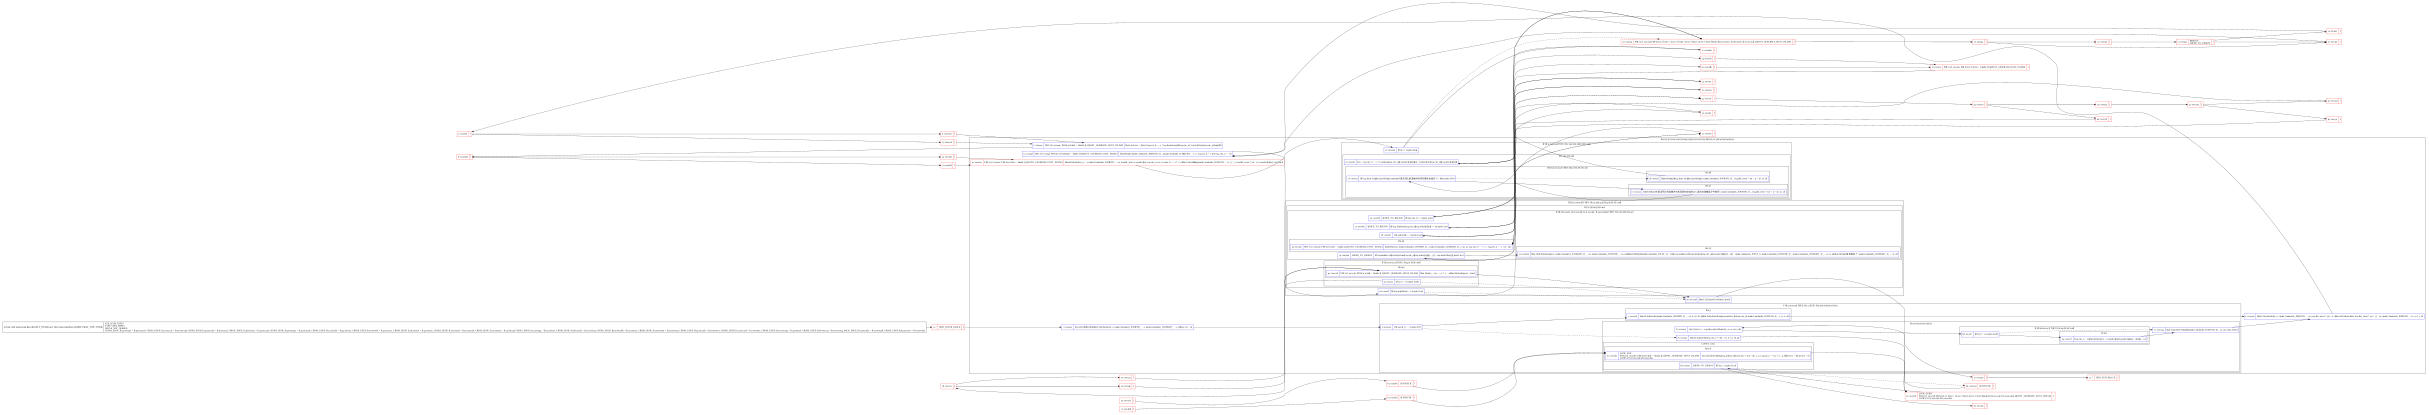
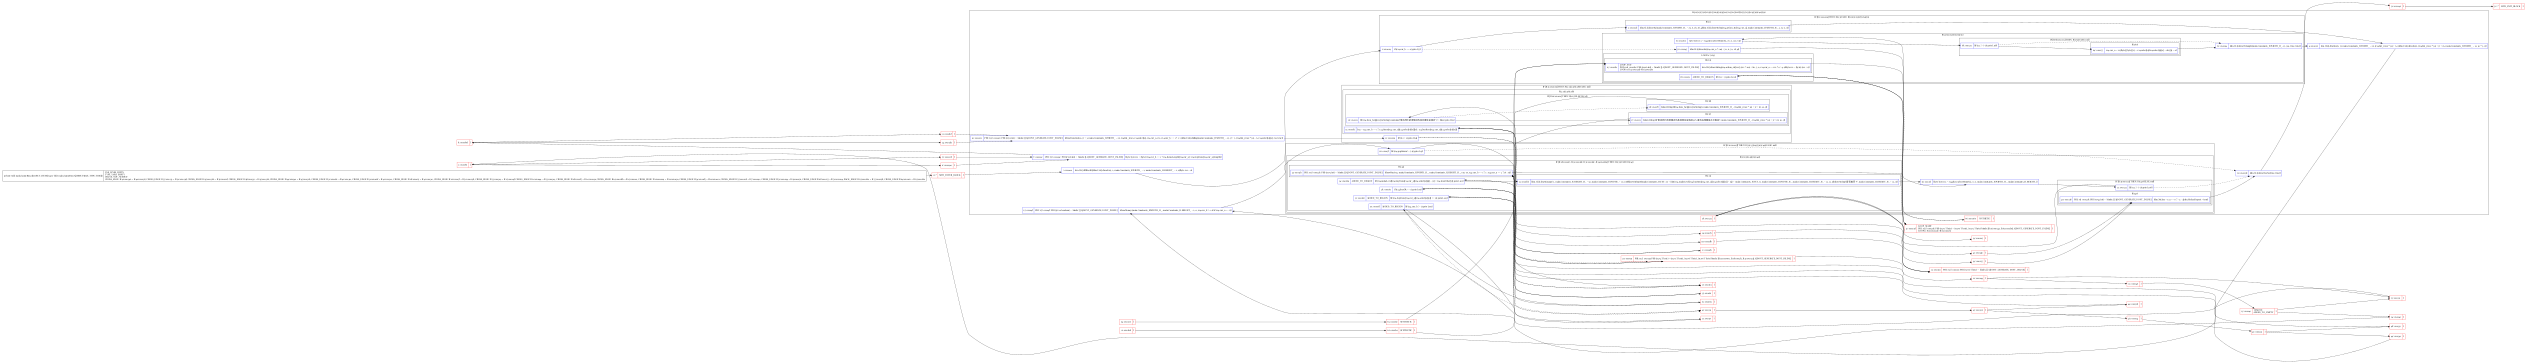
node "23: 0x014c": text "ADDED_TO_REGION" -> "ADDED_TO_EMPTY"
node "10: 0x00c1": color red -> blue
node "36: 0x021f": added
